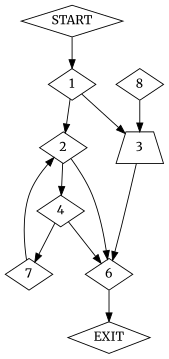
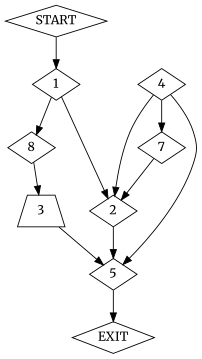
edge "1" -> "3": now "1" -> "8"
edge "2" -> "4": reversed
node "6": label "6" -> "5"
